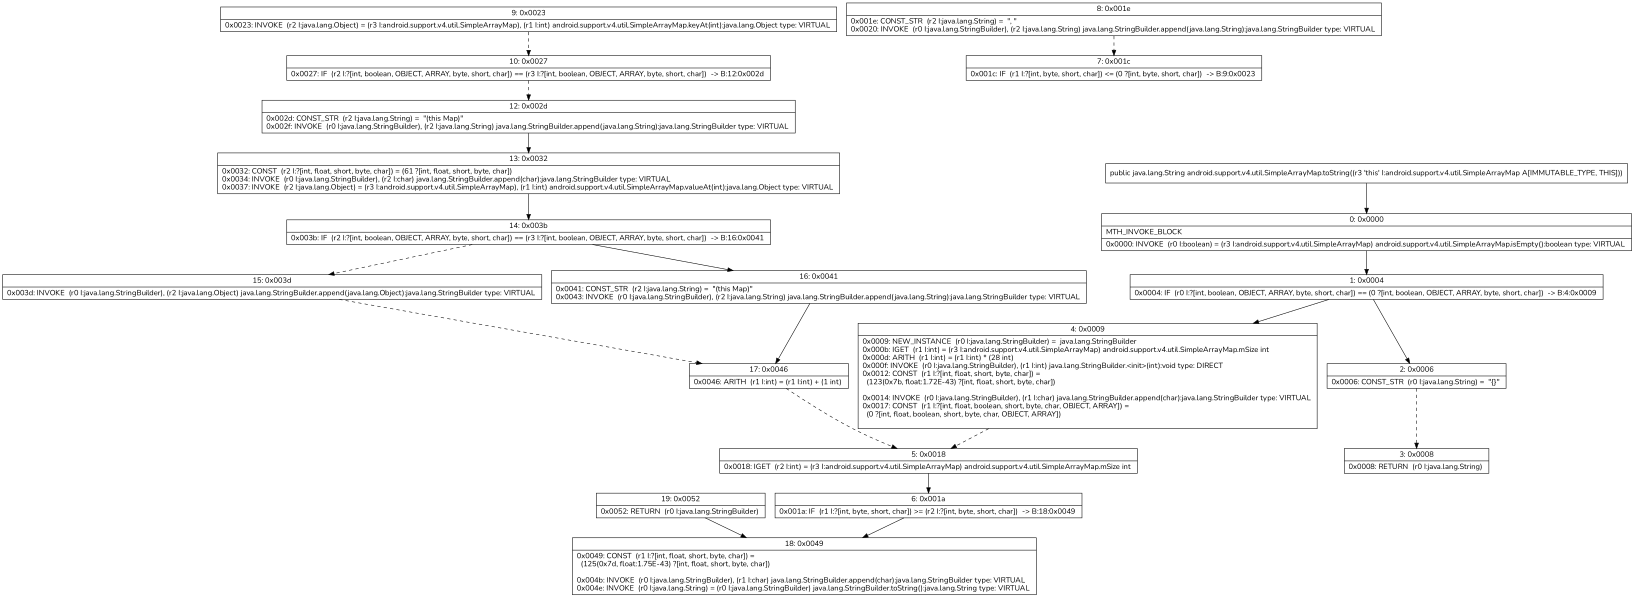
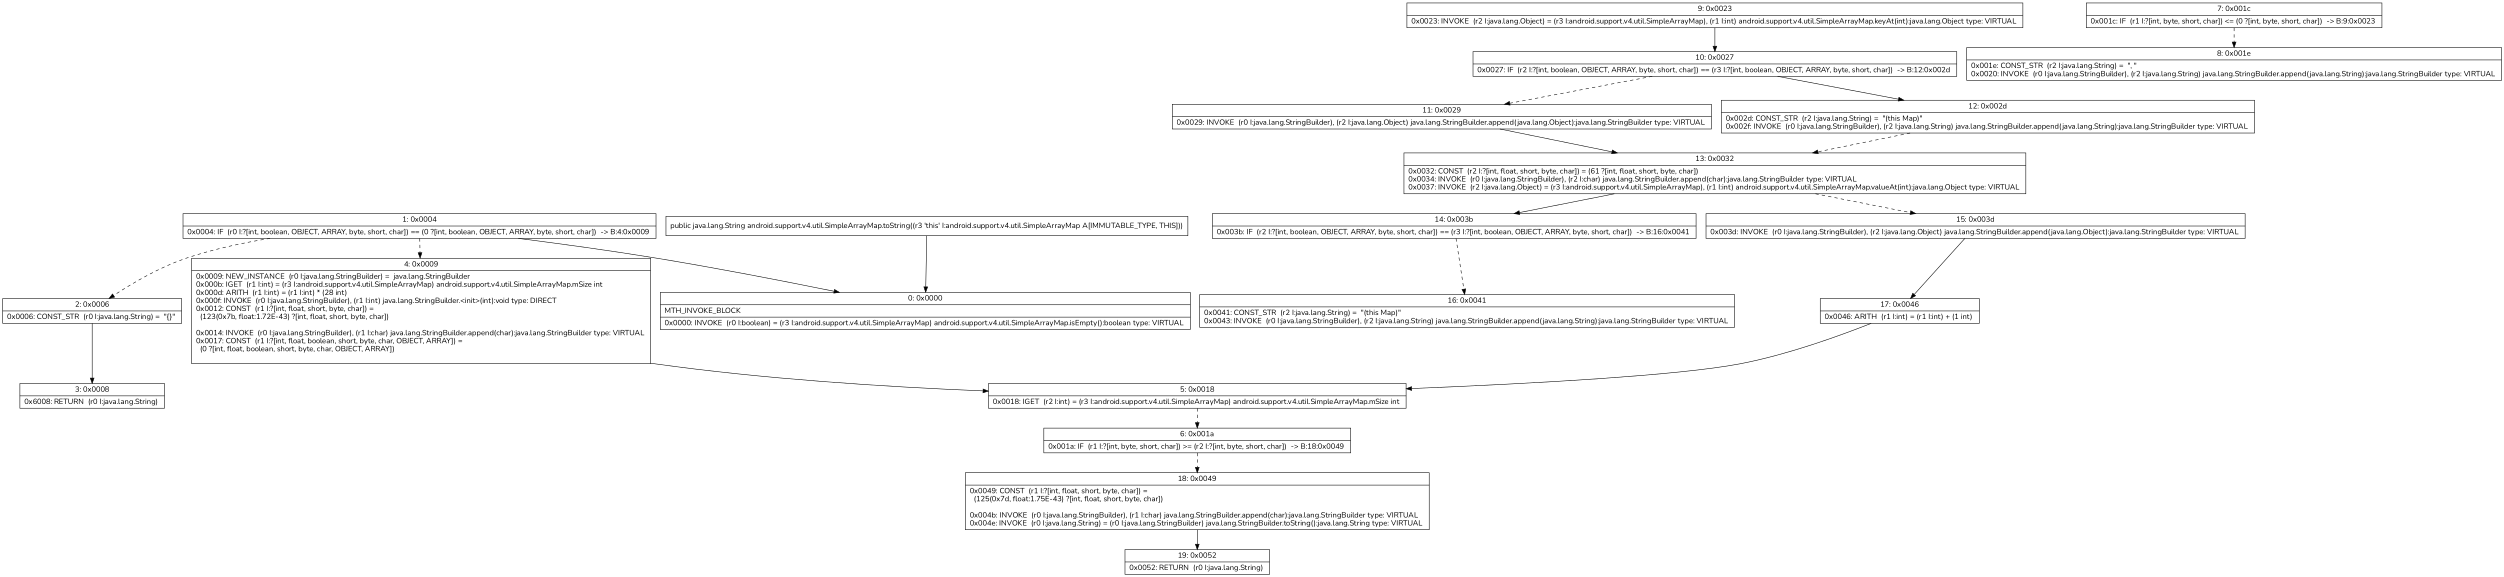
edge "9: 0x0023" -> "10: 0x0027": style dashed -> solid
edge "8: 0x001e" -> "7: 0x001c": reversed
edge "10: 0x0027" -> "12: 0x002d": style dashed -> solid
node "11: 0x0029": added
edge "12: 0x002d" -> "13: 0x0032": style solid -> dashed
edge "14: 0x003b" -> "16: 0x0041": style solid -> dashed
edge "14: 0x003b" -> "15: 0x003d": now "13: 0x0032" -> "15: 0x003d"
edge "0: 0x0000" -> "1: 0x0004": reversed
edge "1: 0x0004" -> "4: 0x0009": style solid -> dashed
edge "1: 0x0004" -> "2: 0x0006": style solid -> dashed
edge "15: 0x003d" -> "17: 0x0046": style dashed -> solid
edge "16: 0x0041" -> "17: 0x0046": removed
edge "2: 0x0006" -> "3: 0x0008": style dashed -> solid
edge "17: 0x0046" -> "5: 0x0018": style dashed -> solid
edge "4: 0x0009" -> "5: 0x0018": style dashed -> solid
node "3: 0x0008": text "0x0008: RETURN  (r0 I:java.lang.String)" -> "0x6008: RETURN  (r0 I:java.lang.String)"
edge "5: 0x0018" -> "6: 0x001a": style solid -> dashed
node "19: 0x0052": text "0x0052: RETURN  (r0 I:java.lang.StringBuilder)" -> "0x0052: RETURN  (r0 I:java.lang.String)"
edge "19: 0x0052" -> "18: 0x0049": reversed
edge "6: 0x001a" -> "18: 0x0049": style solid -> dashed
